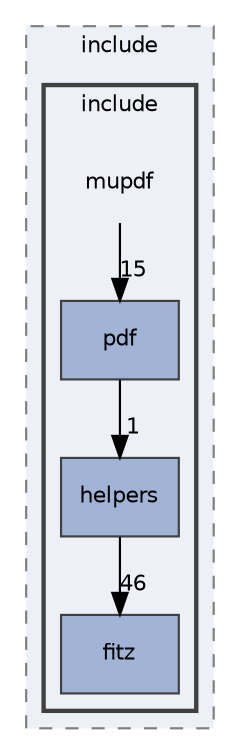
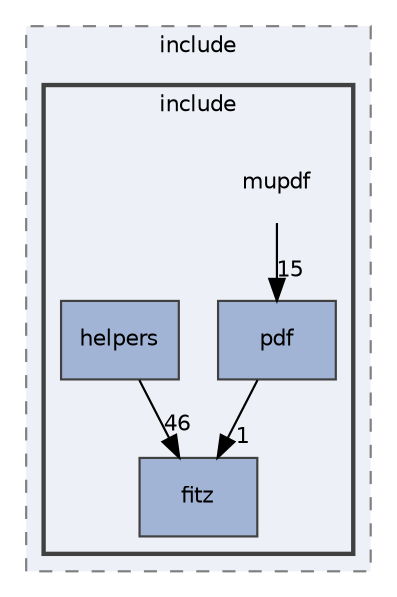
edge "pdf" -> "helpers": now "pdf" -> "fitz"
